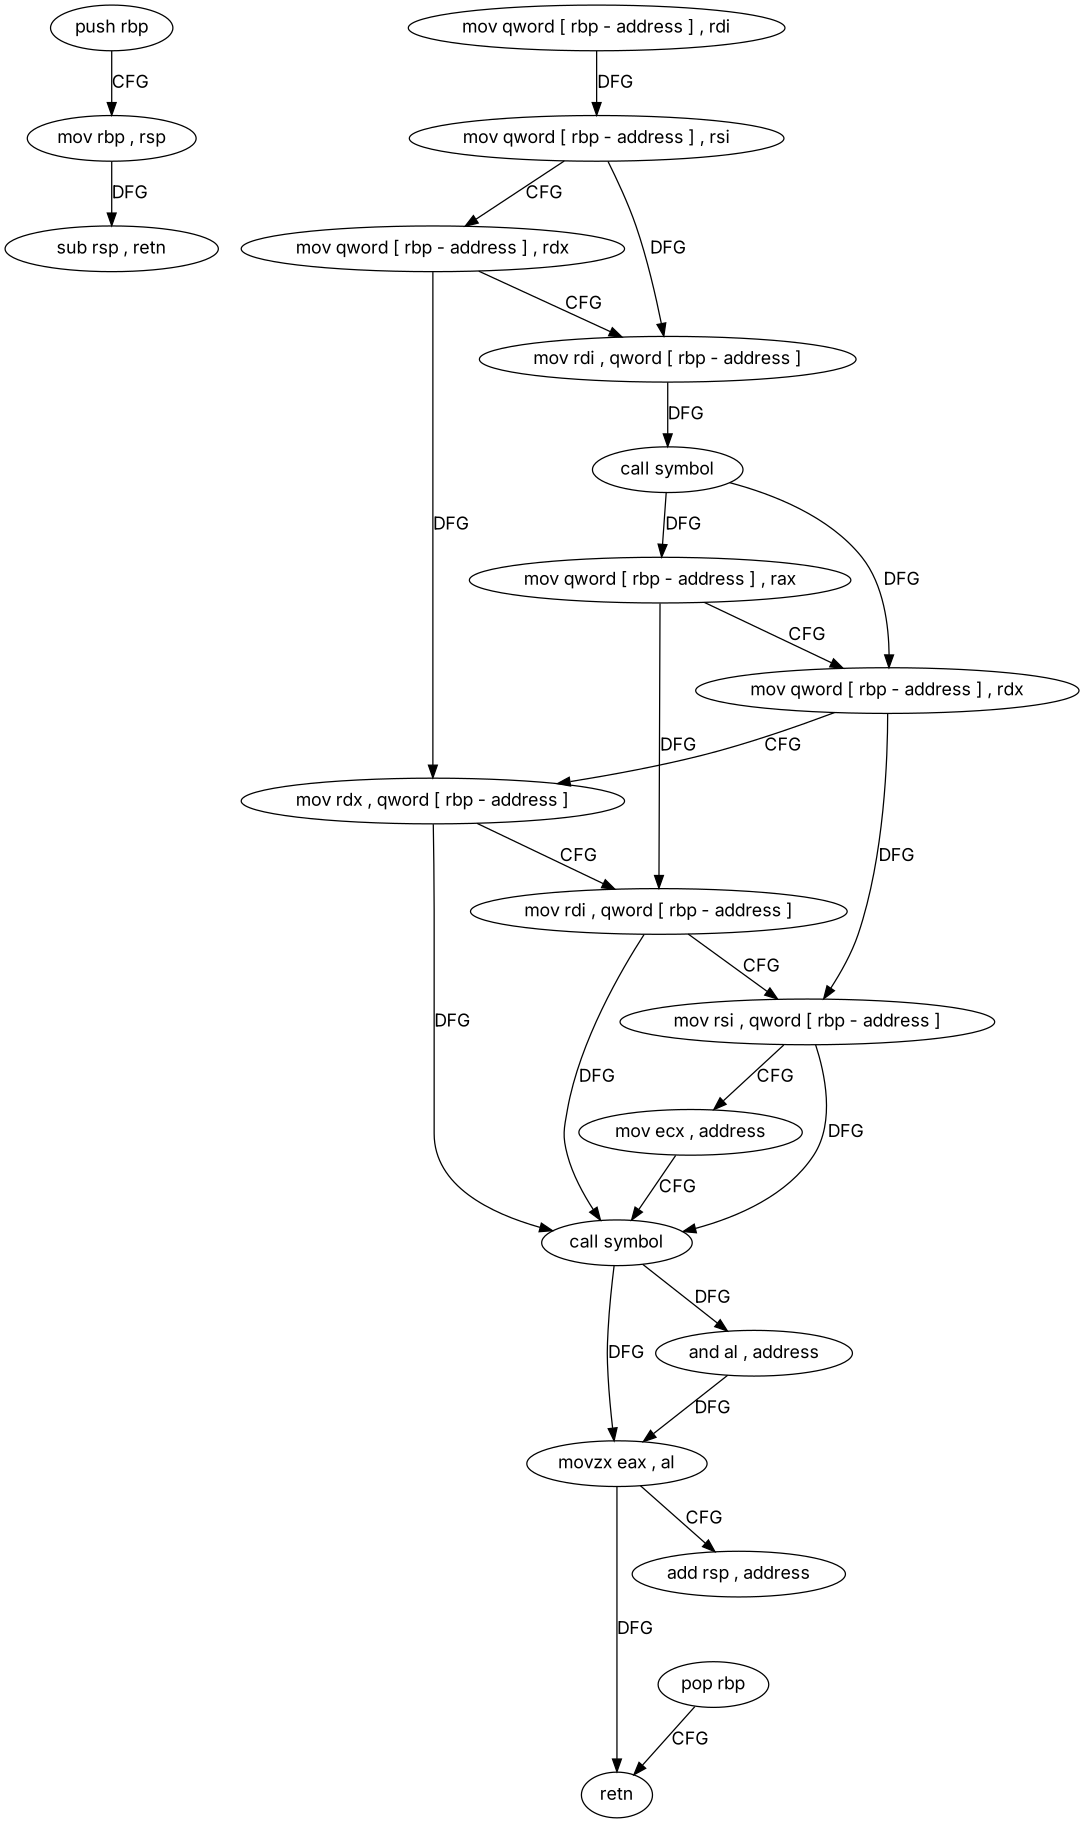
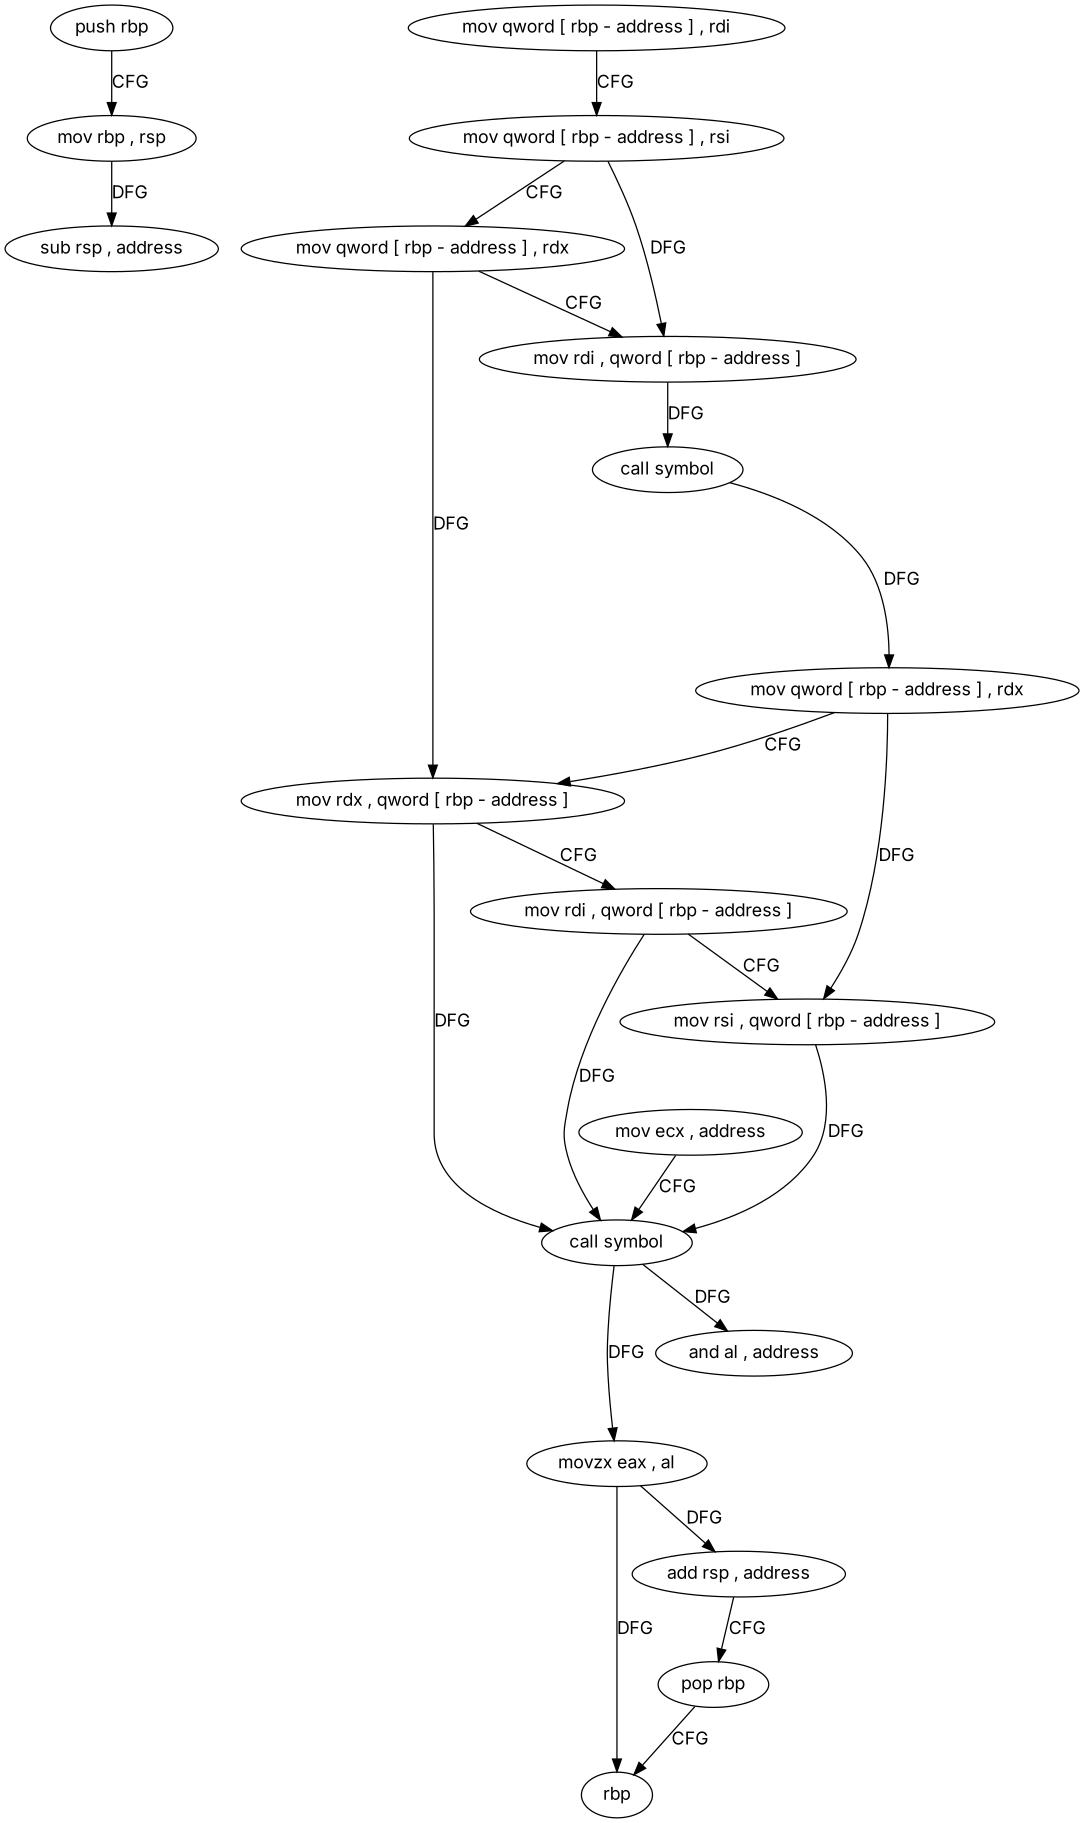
edge "mov qword [ rbp - address ] , rdi" -> "mov qword [ rbp - address ] , rsi": label "DFG" -> "CFG"
node "sub rsp , retn": label "sub rsp , retn" -> "sub rsp , address"
node "mov qword [ rbp - address ] , rax": removed
edge "mov rsi , qword [ rbp - address ]" -> "mov ecx , address": removed, label "CFG"
edge "and al , address" -> "movzx eax , al": removed, label "DFG"
edge "movzx eax , al" -> "add rsp , address": label "CFG" -> "DFG"
edge "add rsp , address" -> "pop rbp": added, label "CFG"
node "retn": label "retn" -> "rbp"
